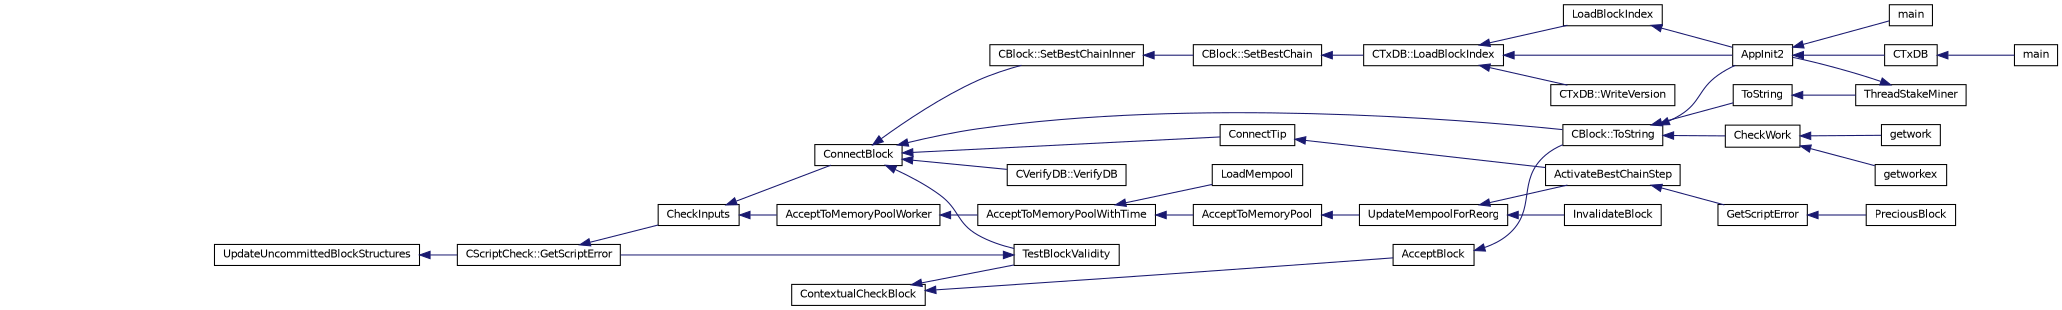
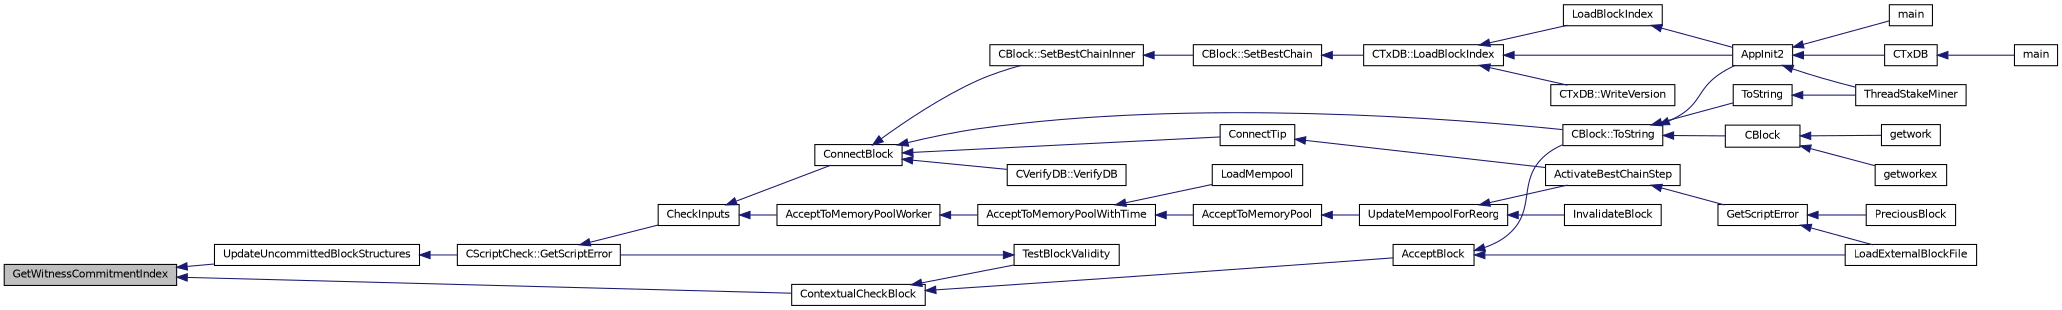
edge "AppInit2" -> "ThreadStakeMiner": reversed
node "CheckWork": label "CheckWork" -> "CBlock"
edge "TestBlockValidity" -> "ConnectBlock": removed
node "LoadExternalBlockFile": added
node "GetWitnessCommitmentIndex": added
